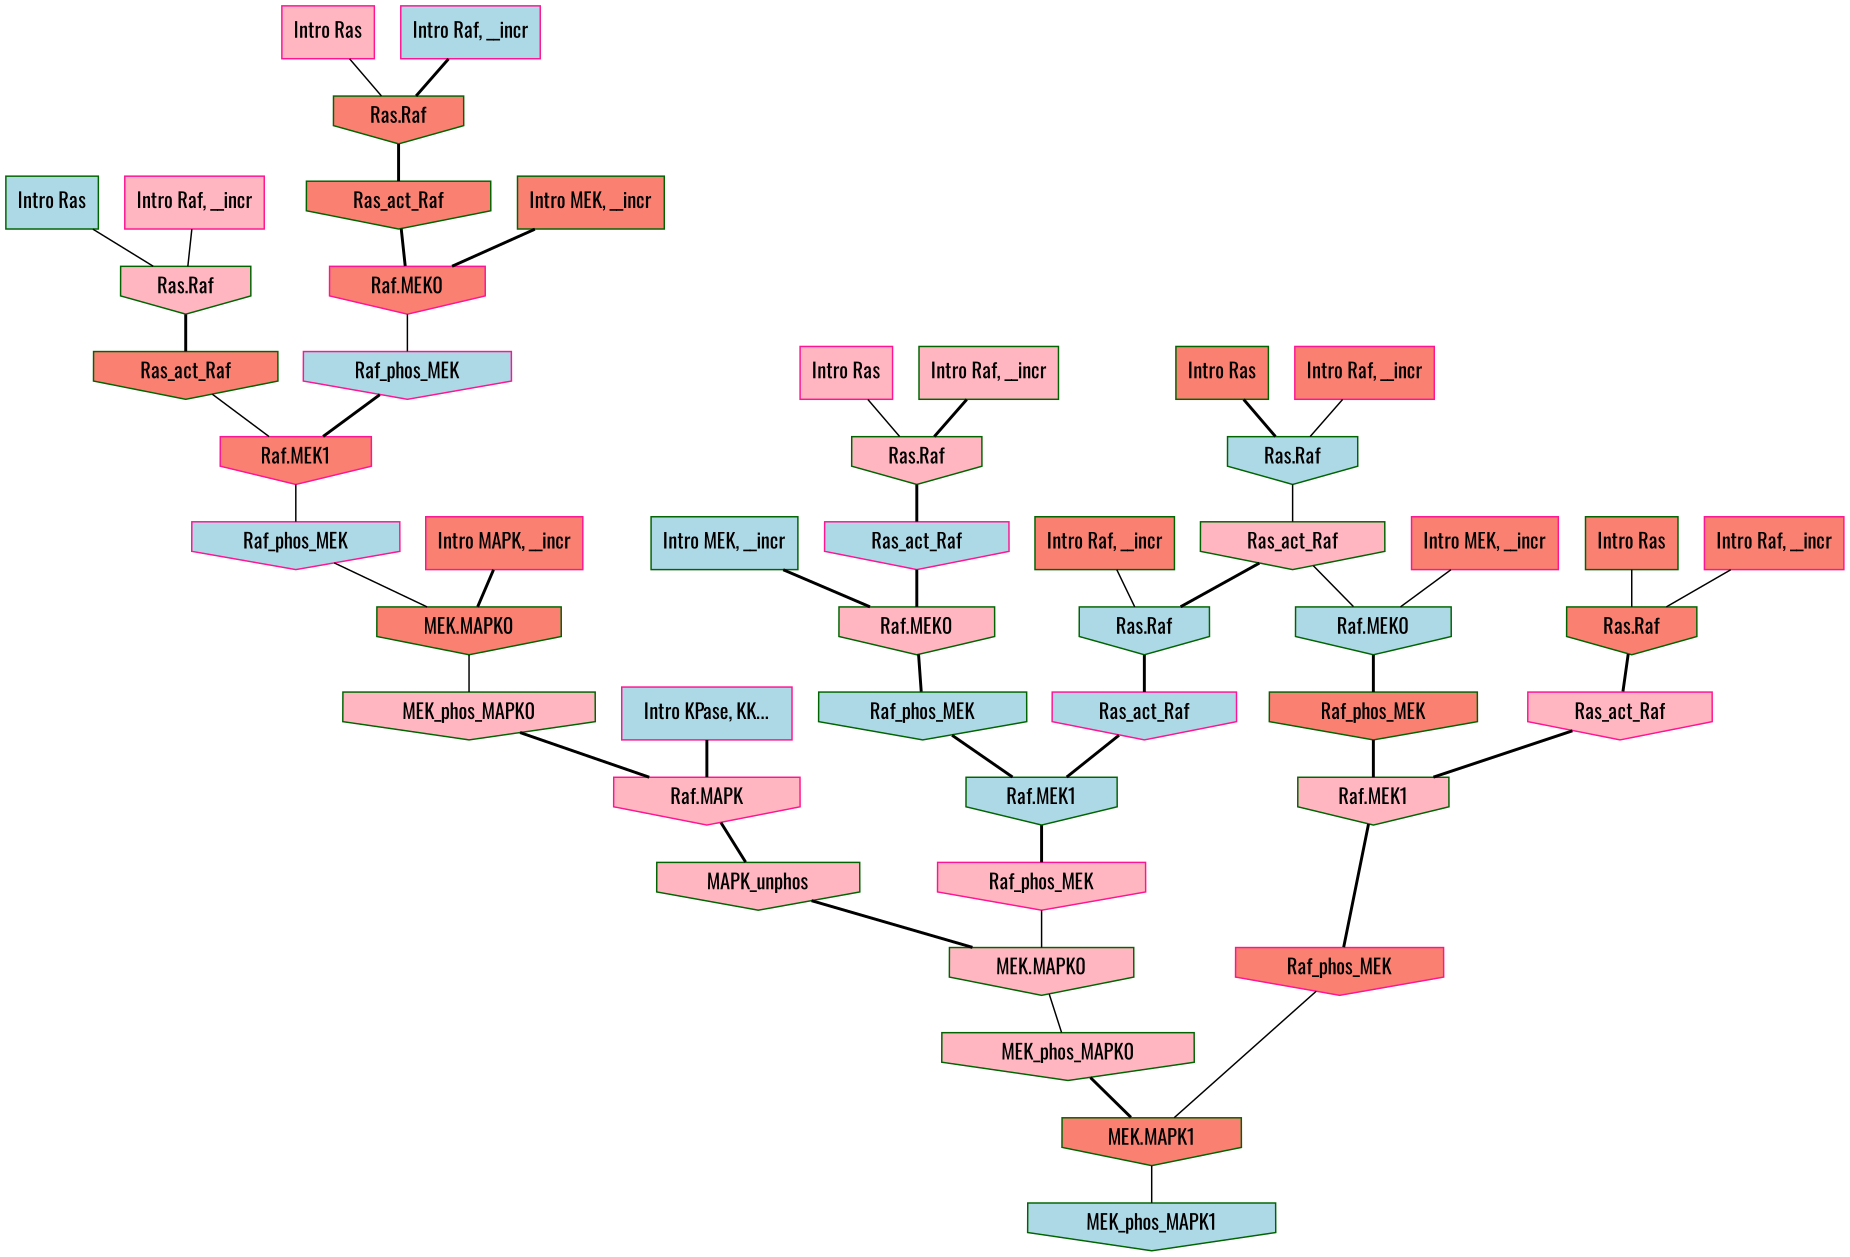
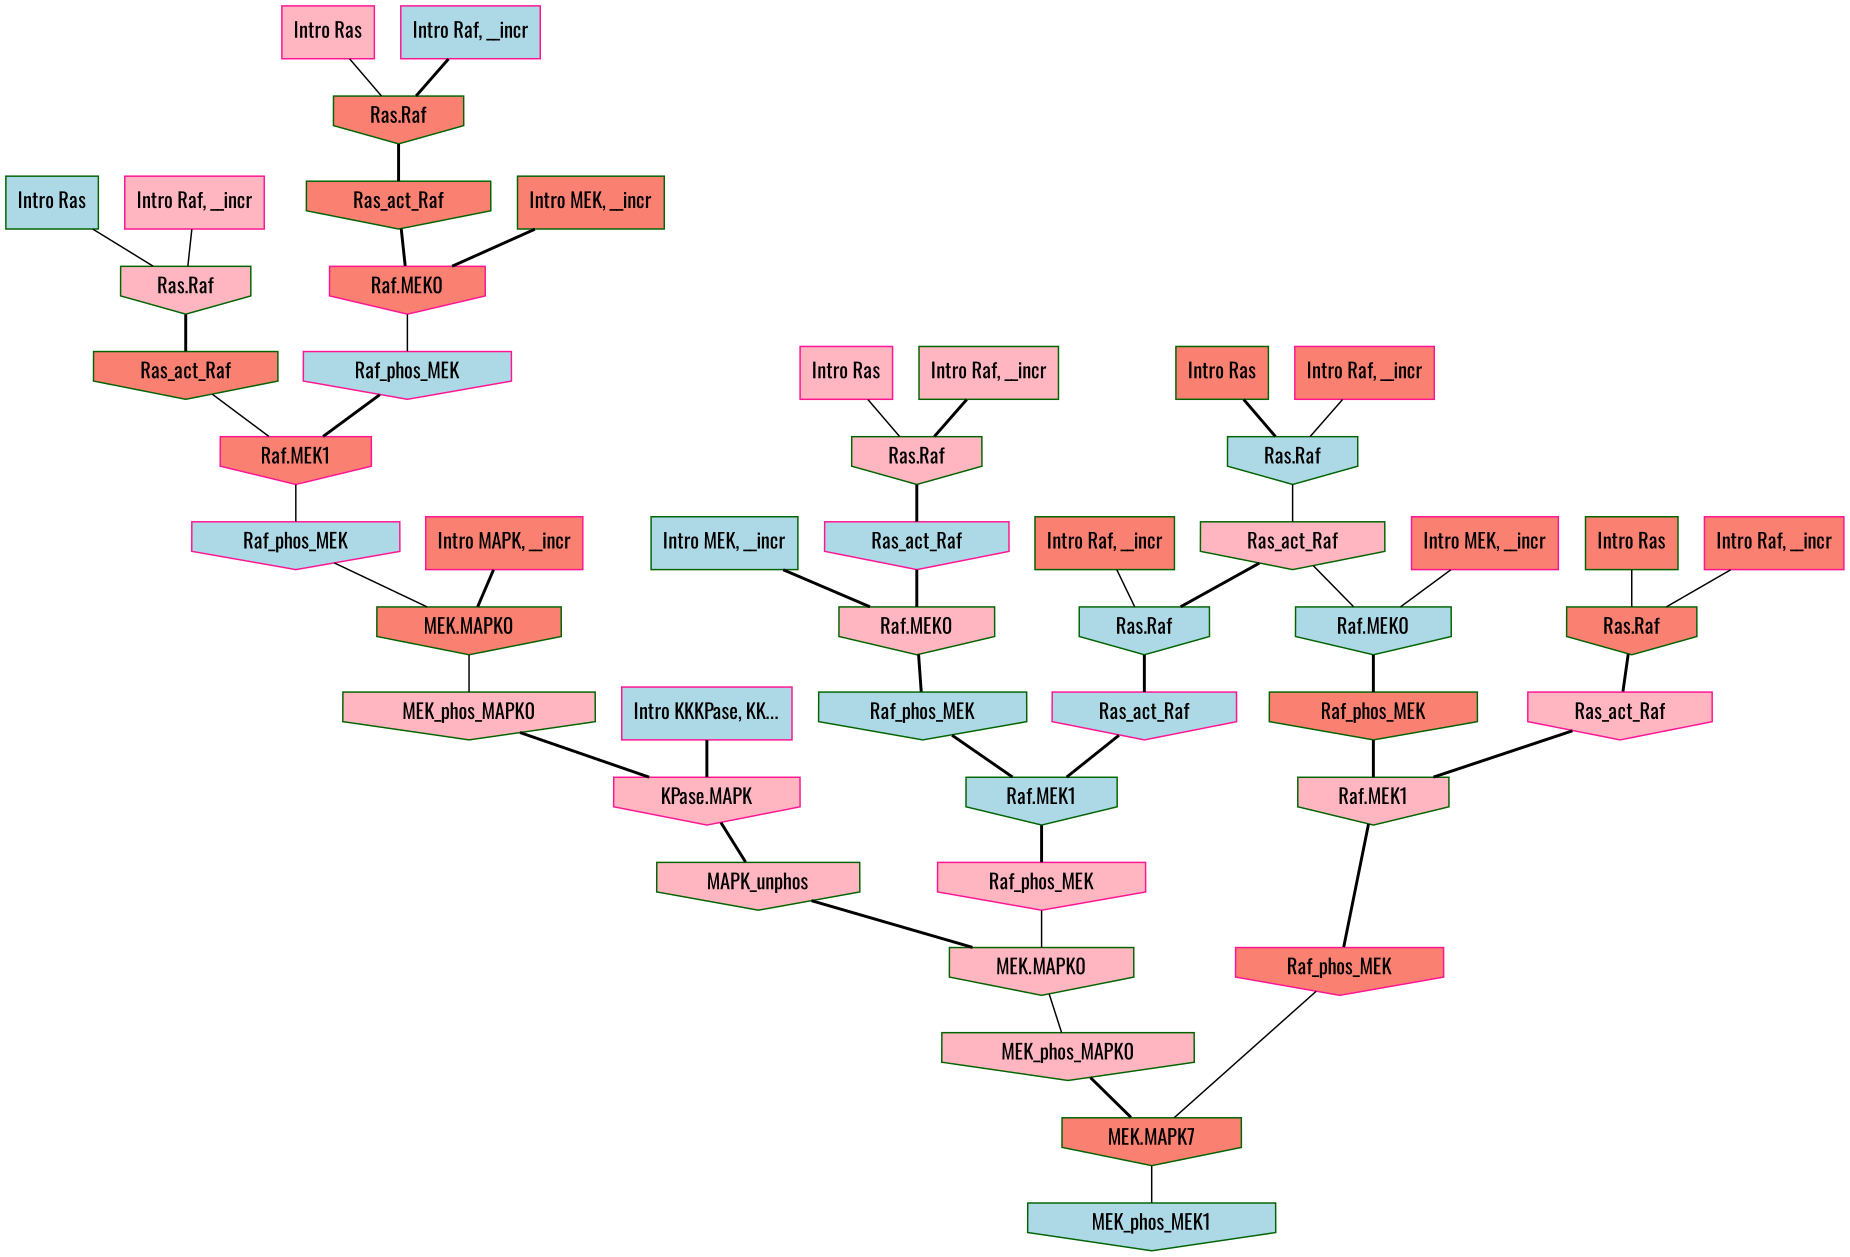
node "Intro KPase, KK...": label "Intro KPase, KK..." -> "Intro KKKPase, KK..."
node "Raf.MAPK": label "Raf.MAPK" -> "KPase.MAPK"
node "MEK.MAPK1": label "MEK.MAPK1" -> "MEK.MAPK7"
node "MEK_phos_MAPK1": label "MEK_phos_MAPK1" -> "MEK_phos_MEK1"
